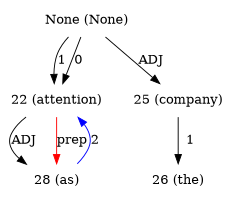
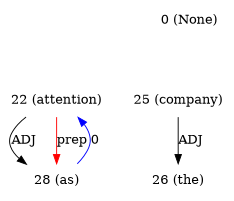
node "None (None)": removed
node "0 (None)": added
edge "28 (as)" -> "22 (attention)": label "2" -> "0"
edge "25 (company)" -> "26 (the)": label "1" -> "ADJ"
